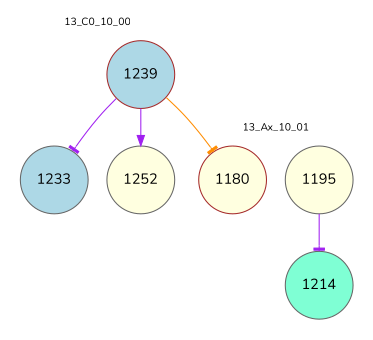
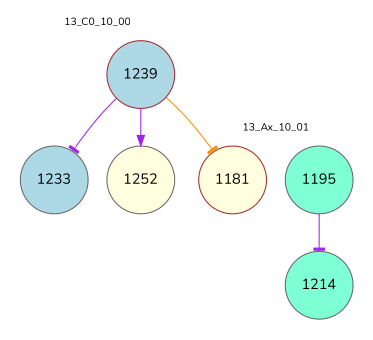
node "1180": label "1180" -> "1181"
node "1195": fillcolor lightyellow -> aquamarine
